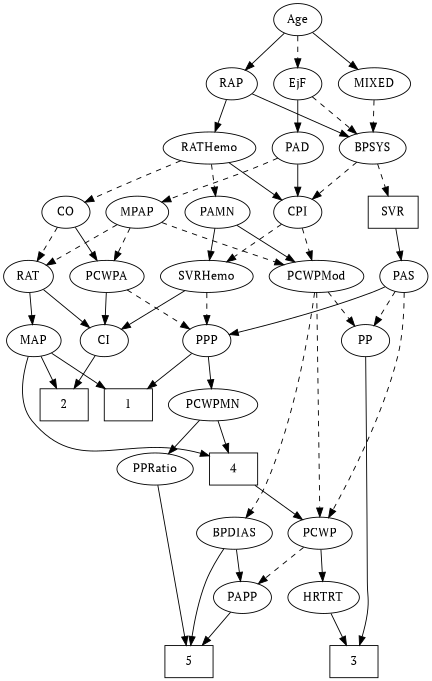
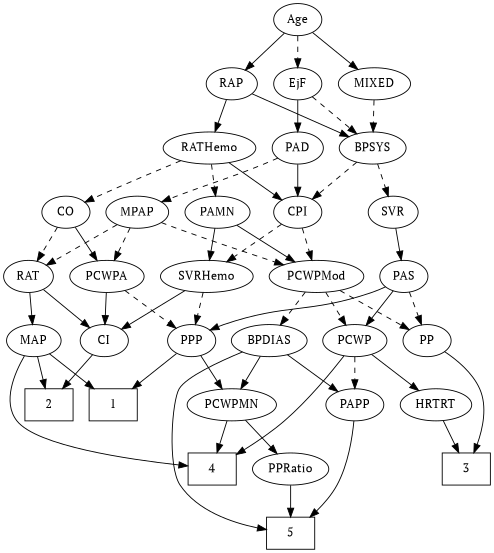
node "SVR": shape box -> ellipse
edge "BPDIAS" -> "PCWPMN": added
edge "PAS" -> "PCWP": style dashed -> solid
edge "4" -> "PCWP": reversed
